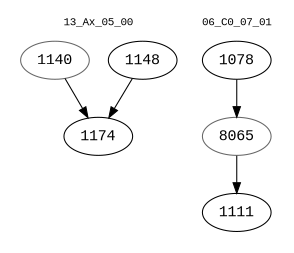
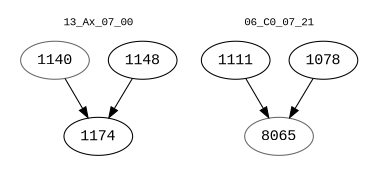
cluster "13_Ax_05_00": label "13_Ax_05_00" -> "13_Ax_07_00"
cluster "06_C0_07_01": label "06_C0_07_01" -> "06_C0_07_21"
edge "8065" -> "1111": reversed
